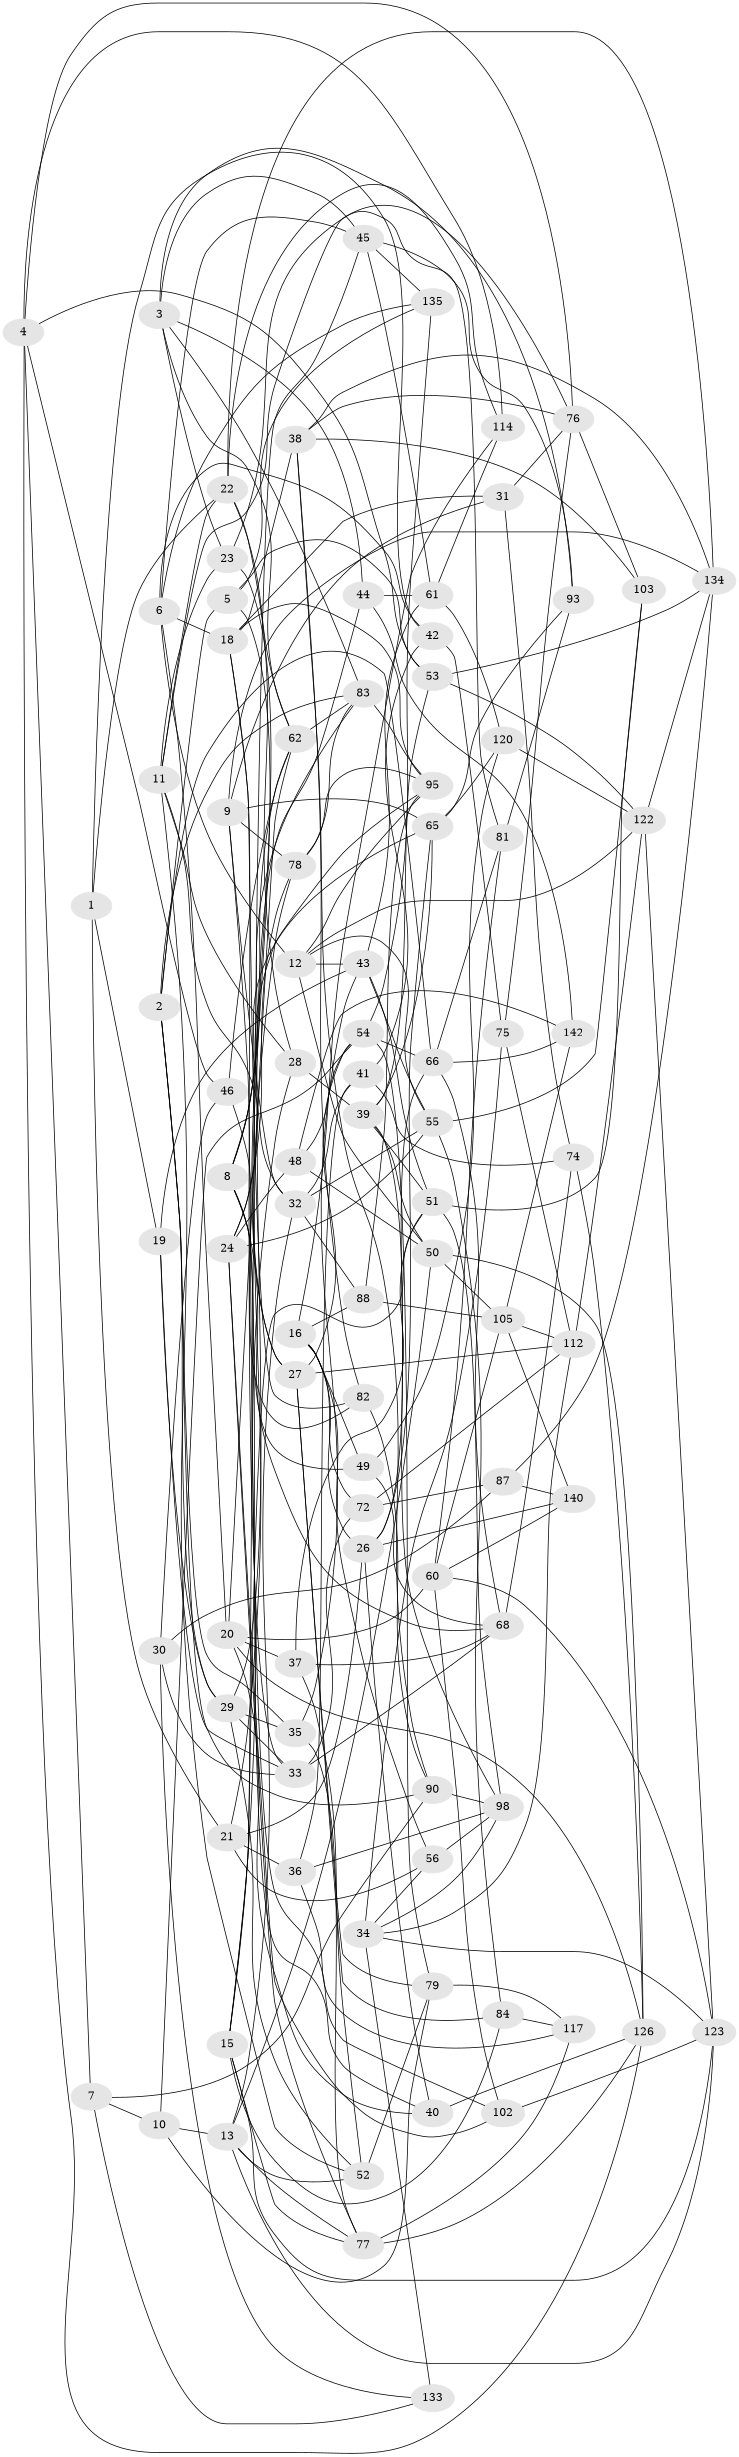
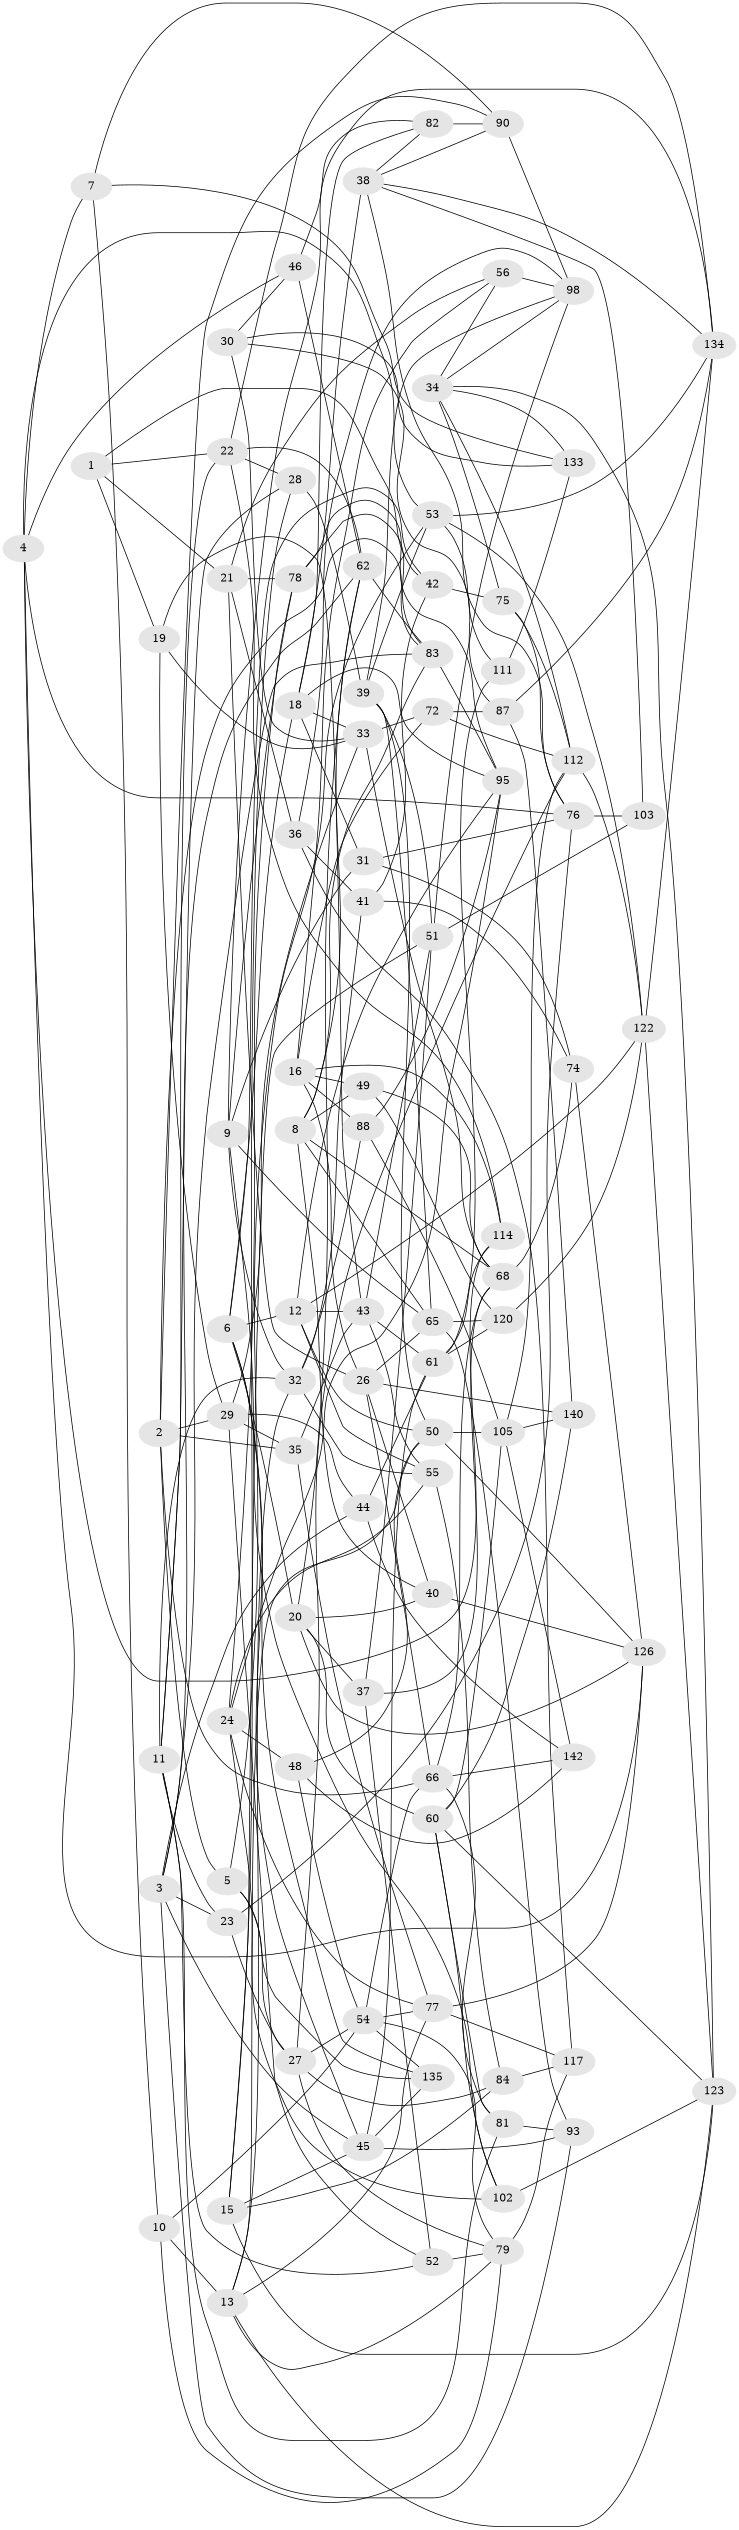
node "111": added
edge "103" -- "55": removed
edge "15" -- "77": now "54" -- "77"
edge "13" -- "52": now "13" -- "79"
